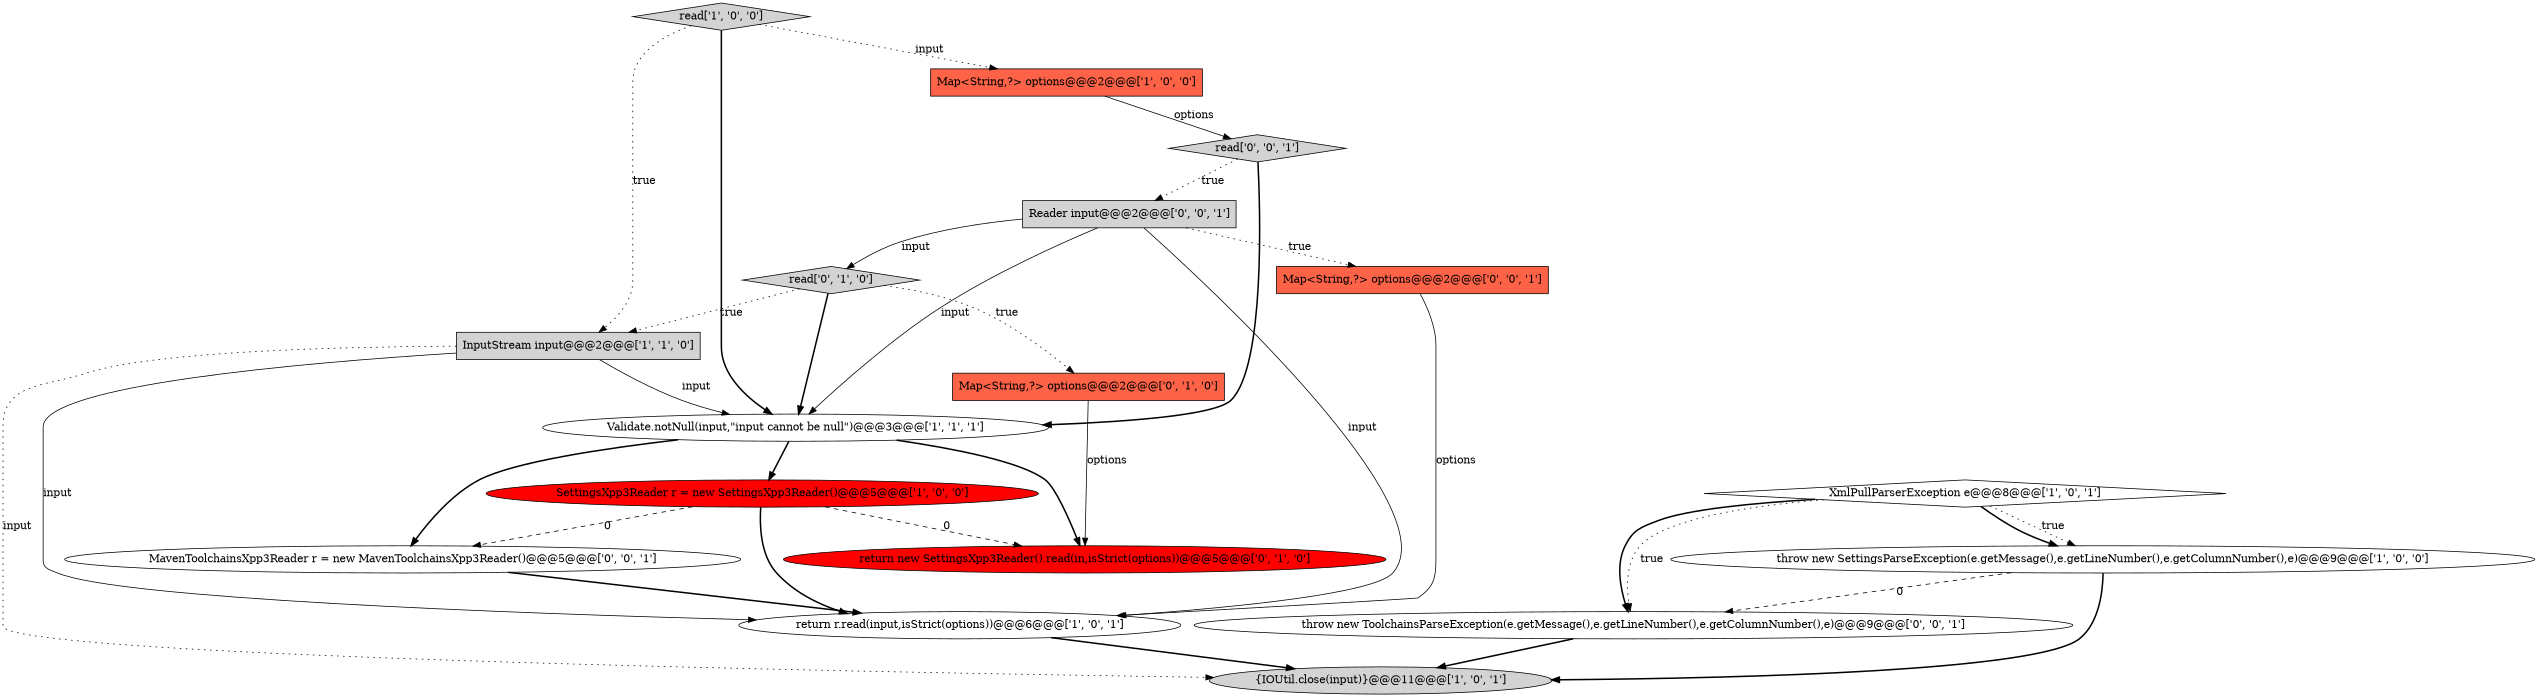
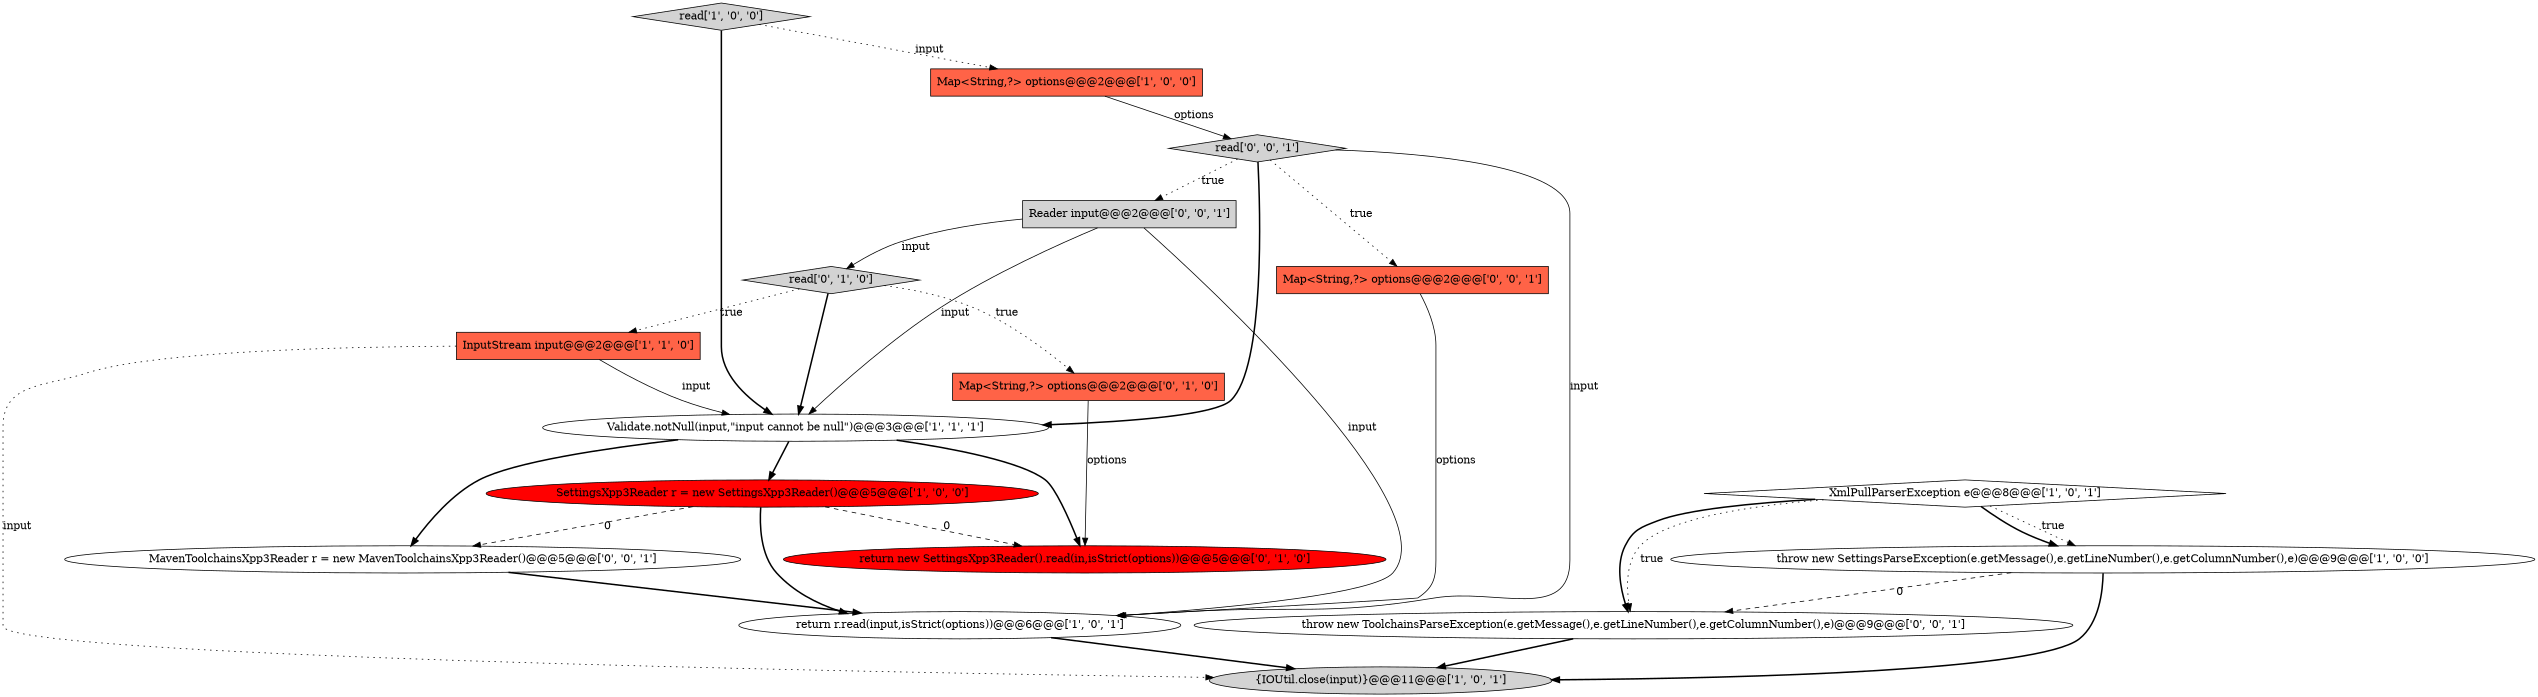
edge "read['1', '0', '0']" -> "InputStream input@@@2@@@['1', '1', '0']": removed, label "true"
edge "Reader input@@@2@@@['0', '0', '1']" -> "Map<String,?> options@@@2@@@['0', '0', '1']": now "read['0', '0', '1']" -> "Map<String,?> options@@@2@@@['0', '0', '1']"
node "InputStream input@@@2@@@['1', '1', '0']": fillcolor lightgray -> tomato
edge "InputStream input@@@2@@@['1', '1', '0']" -> "return r.read(input,isStrict(options))@@@6@@@['1', '0', '1']": now "read['0', '0', '1']" -> "return r.read(input,isStrict(options))@@@6@@@['1', '0', '1']"
